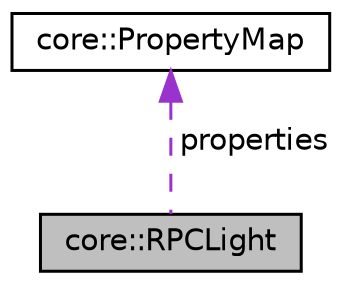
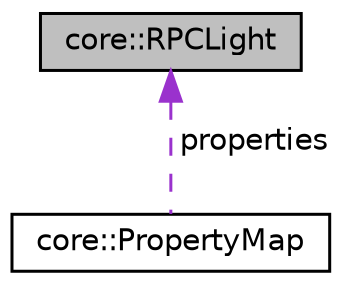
edge "core::RPCLight" -> "core::PropertyMap": reversed
